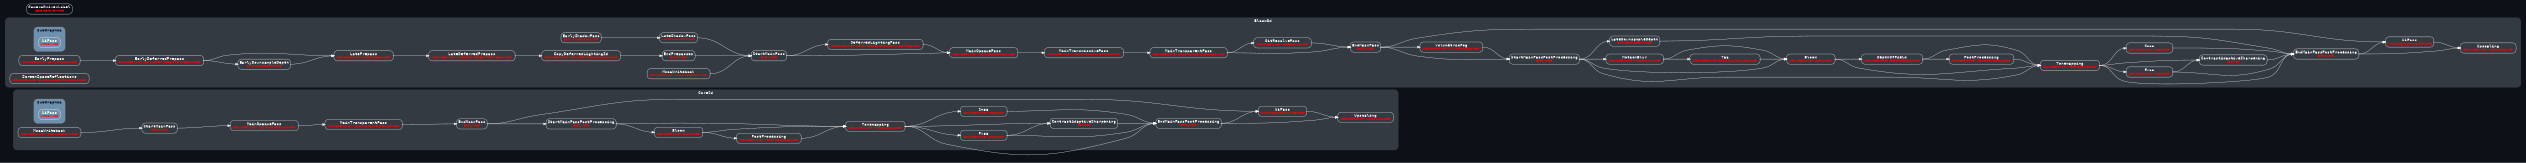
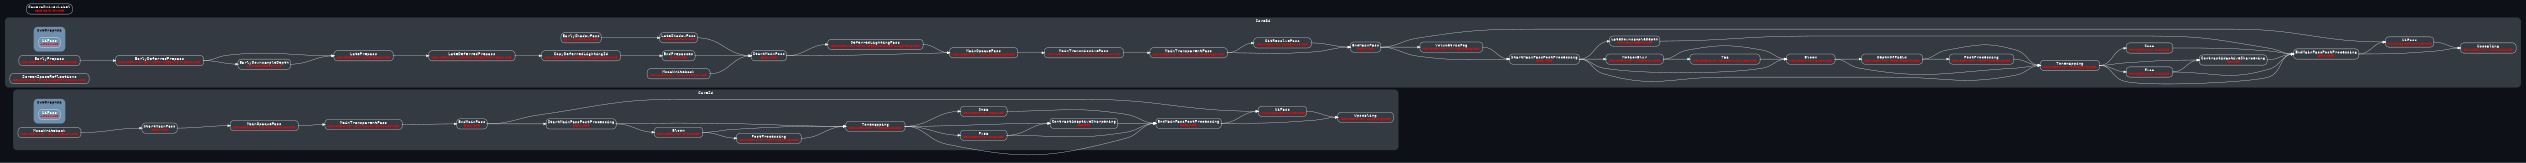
cluster "Bloom3d": label "Bloom3d" -> "Core3d"
